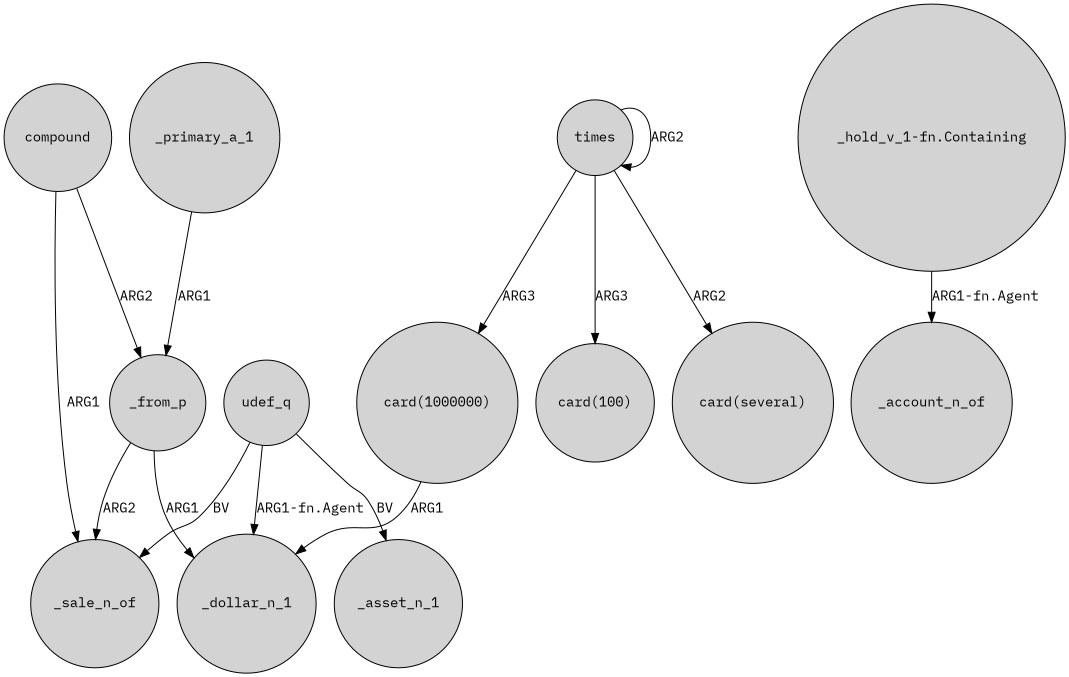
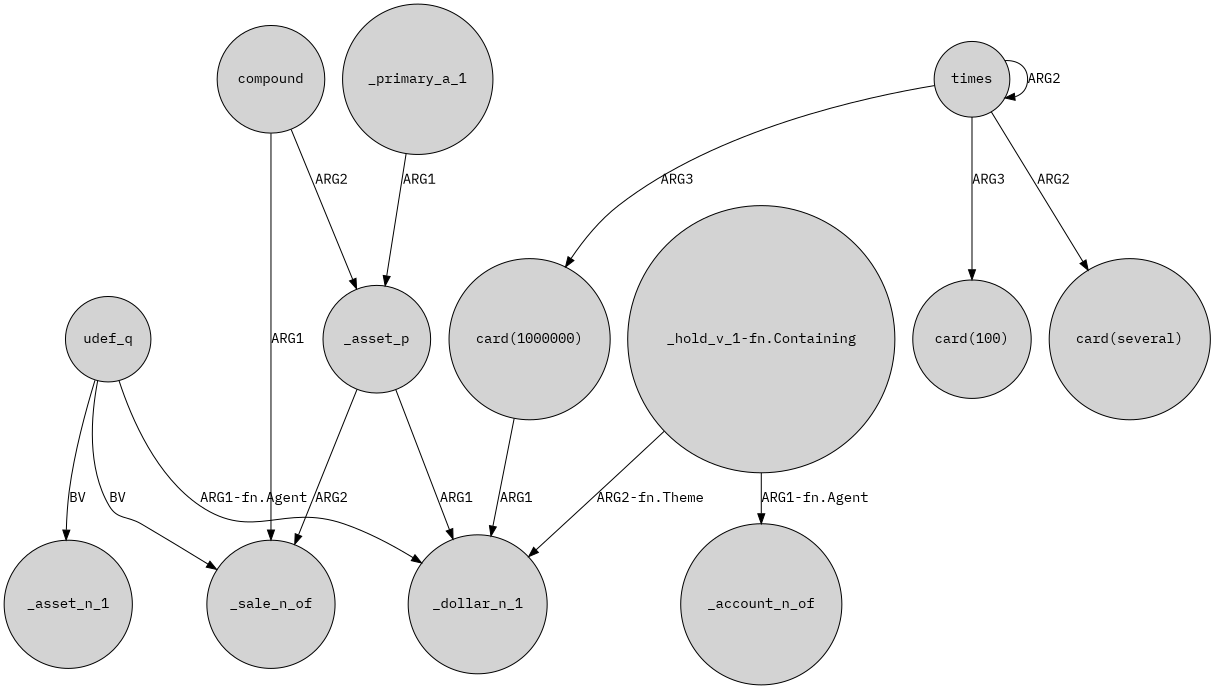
node "_from_p": label "_from_p" -> "_asset_p"
edge "_hold_v_1-fn.Containing" -> "_dollar_n_1": added, label "ARG2-fn.Theme"
